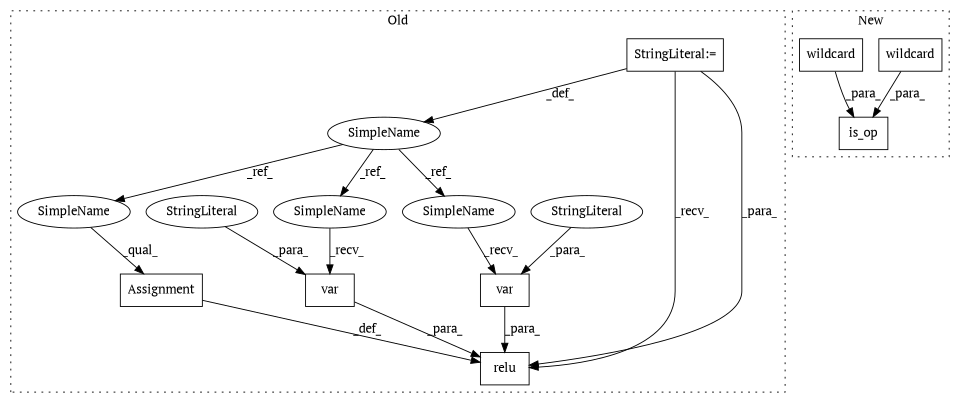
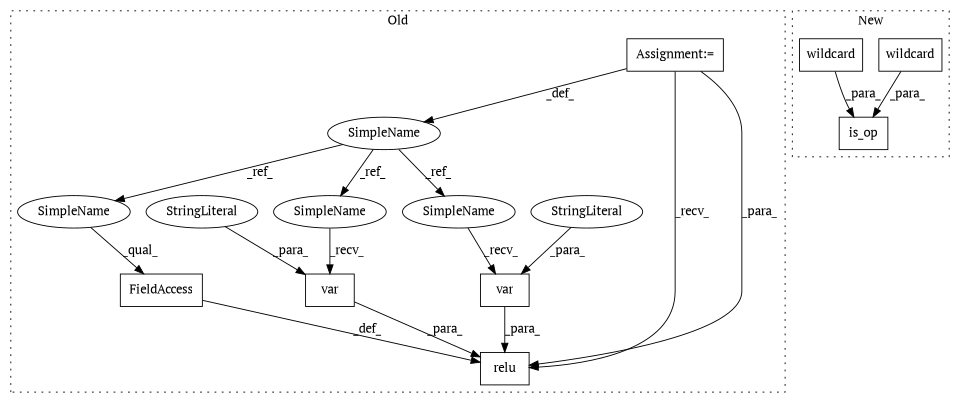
node "StringLiteral:=": label "StringLiteral:=" -> "Assignment:="
node "Assignment": label "Assignment" -> "FieldAccess"
